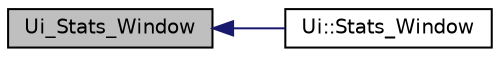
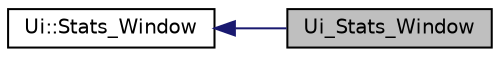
edge "Ui::Stats_Window" -> "Ui_Stats_Window": reversed
